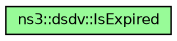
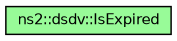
node "ns3::dsdv::IsExpired": label "ns3::dsdv::IsExpired" -> "ns2::dsdv::IsExpired"
